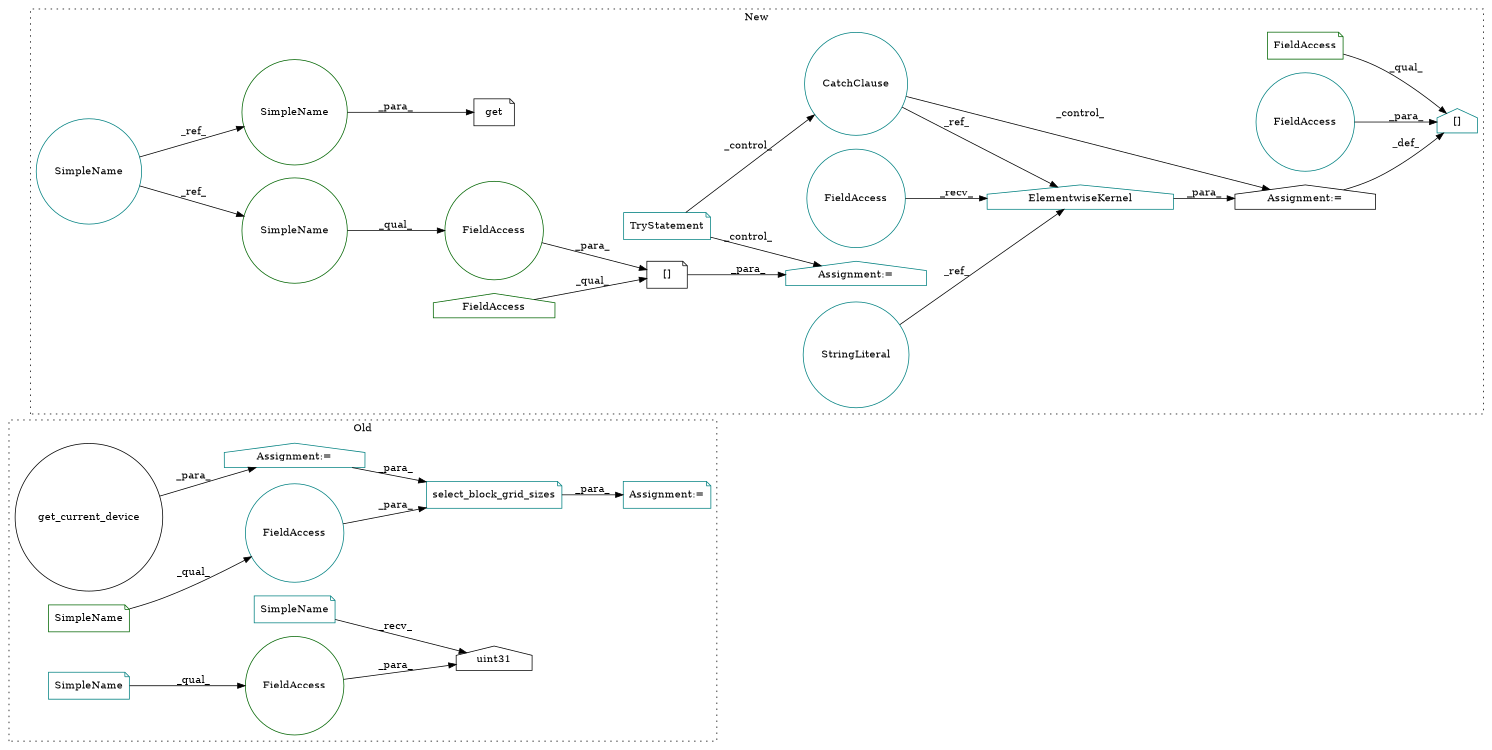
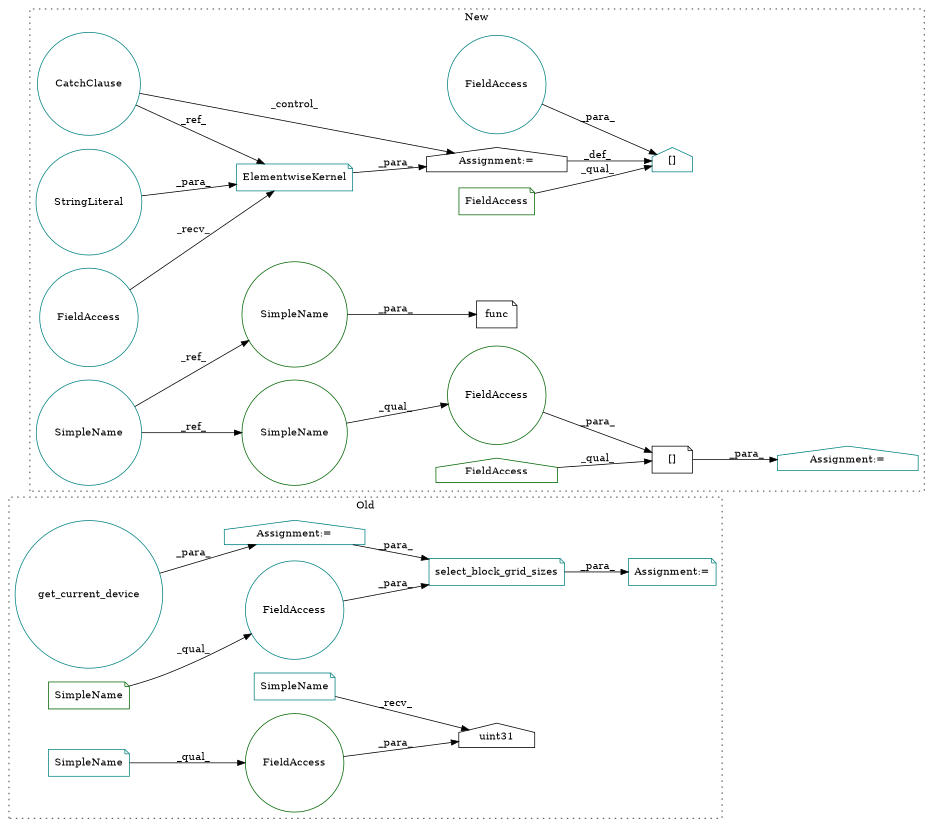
node "get": label "get" -> "func"
node "ElementwiseKernel": shape house -> note
node "TryStatement": removed
edge "StringLiteral" -> "ElementwiseKernel": label "_ref_" -> "_para_"
node "get_current_device": color black -> teal
